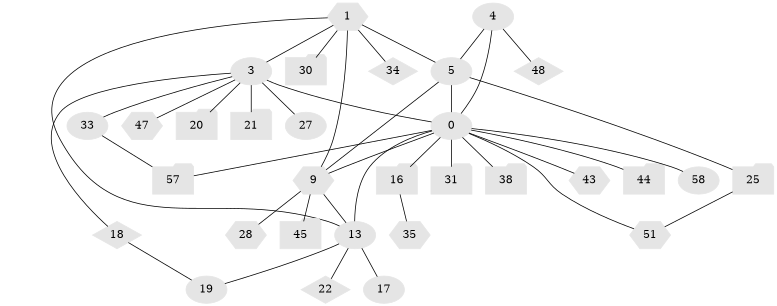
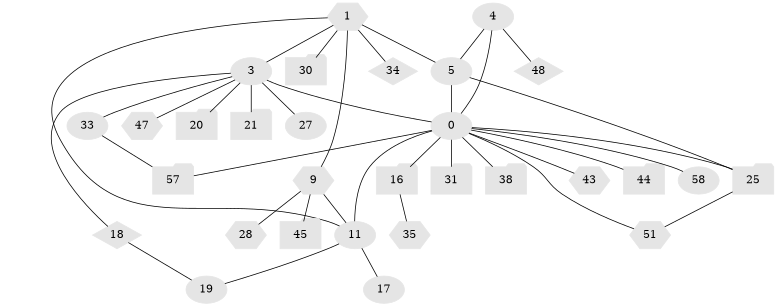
edge "5" -- "9": removed
edge "0" -- "9": now "0" -- "25"
node "13": label "13" -> "11"
node "22": removed
